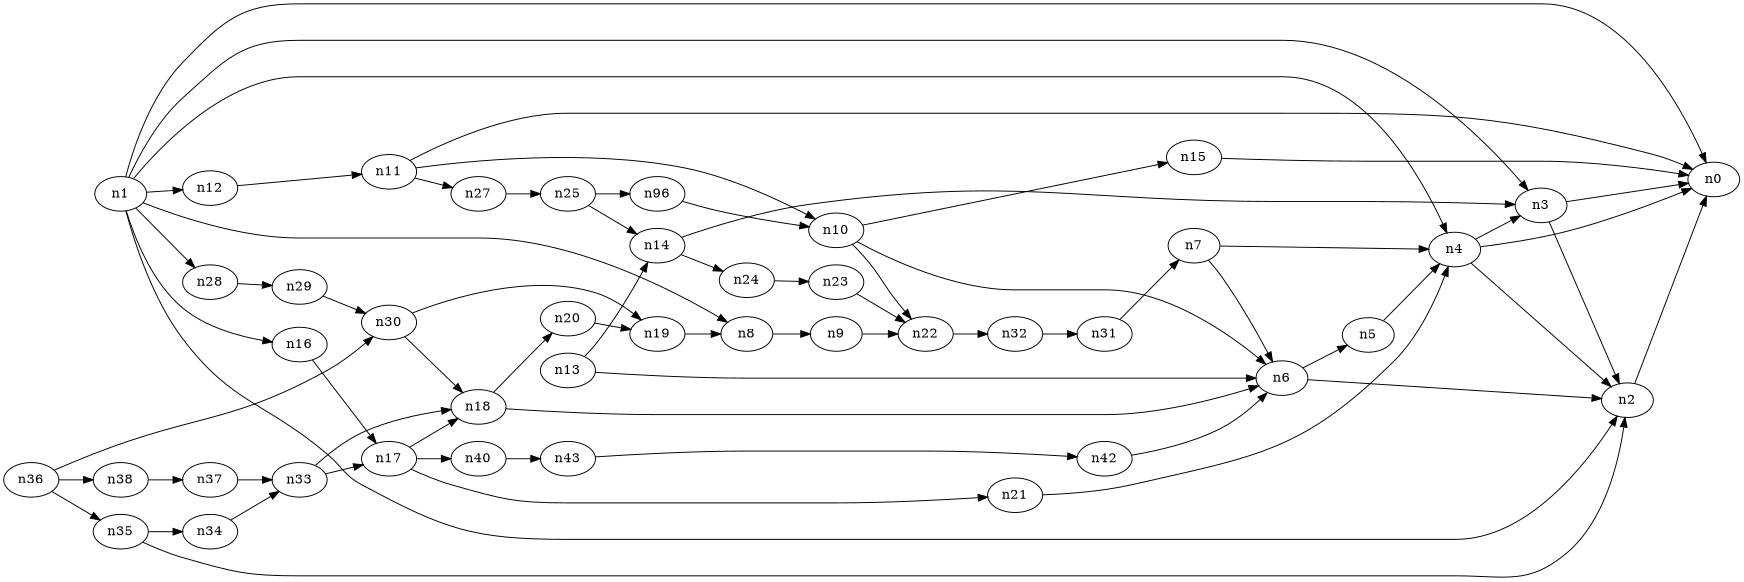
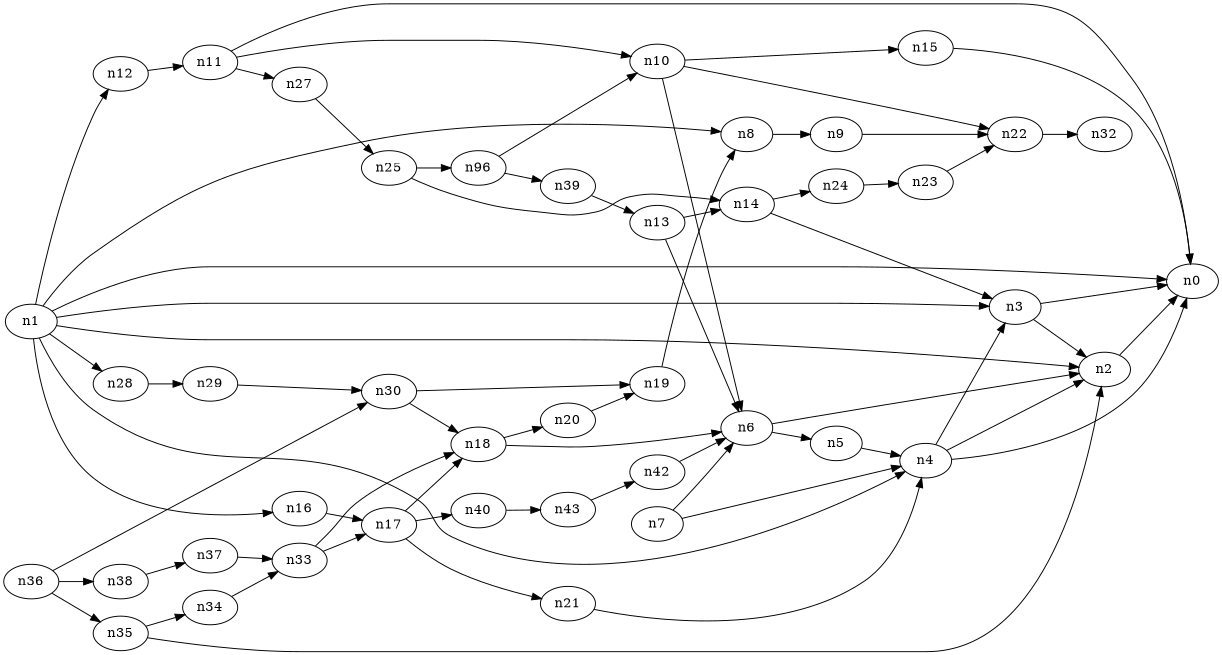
node "n39": added
node "n31": removed
